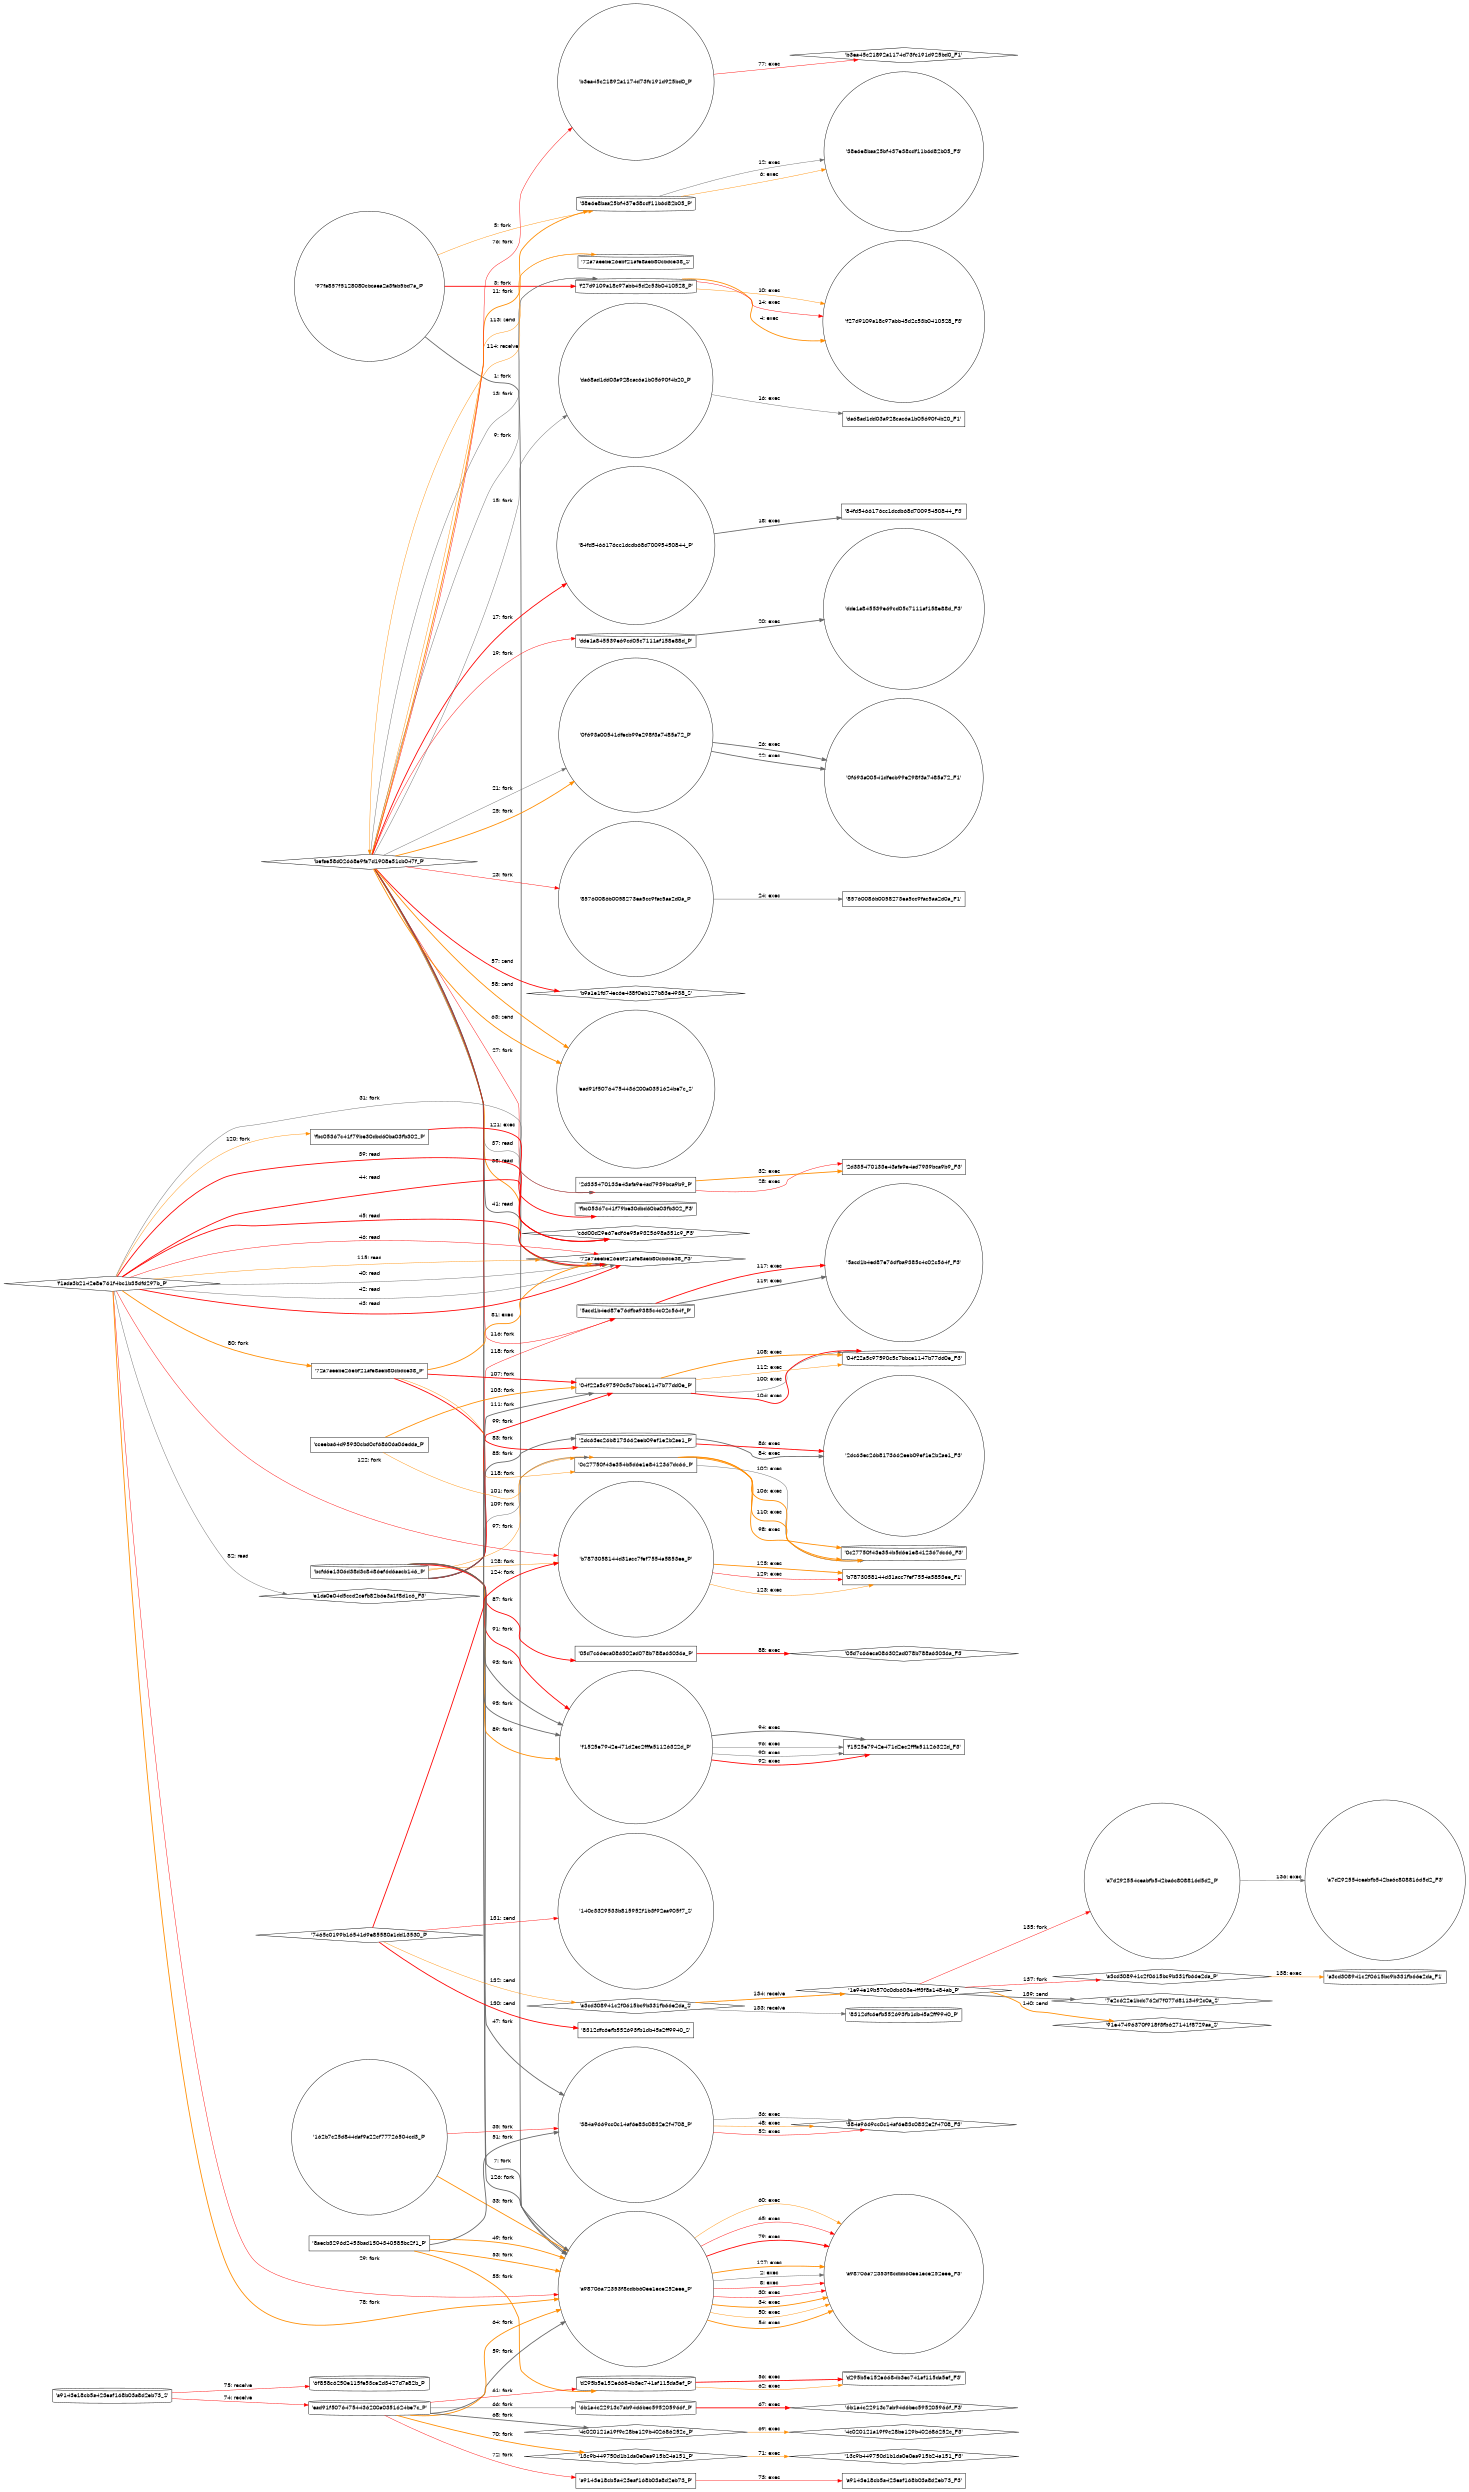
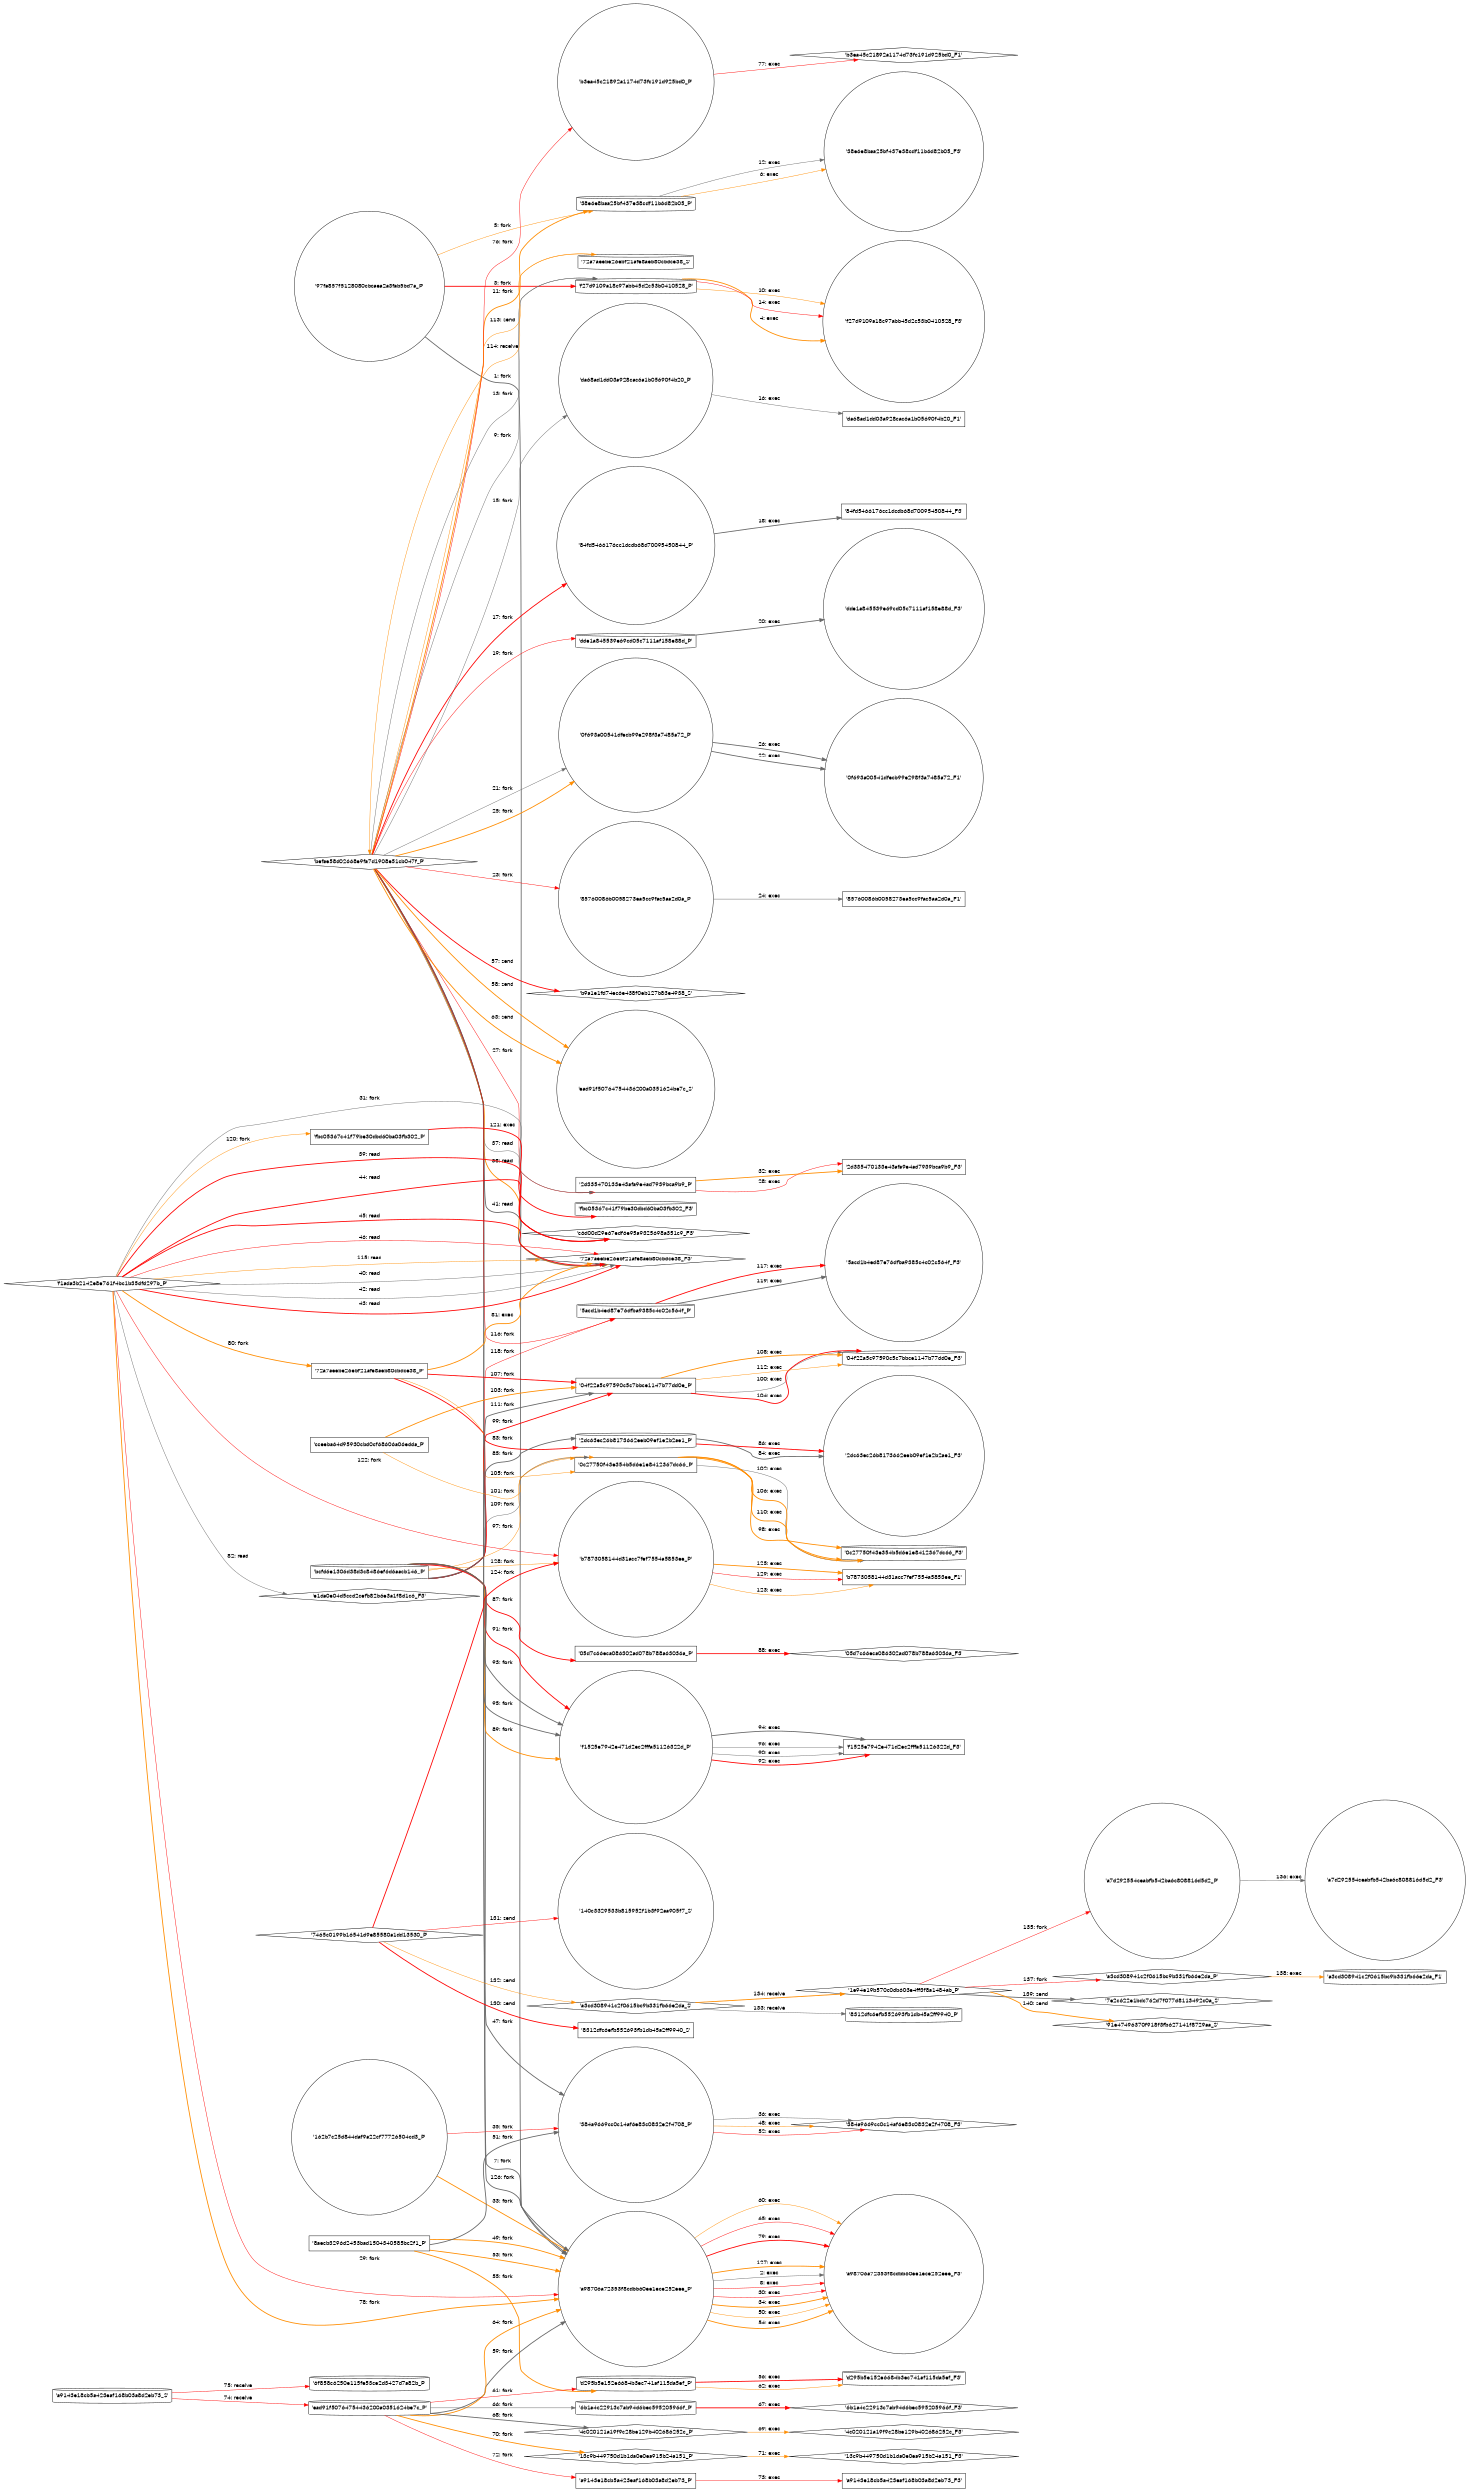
edge "'72a7aeebe26ebf21afe8aeb80cbdce38_P'" -> "'0c27750f43e354b5d6e1e8412367dc66_P'": label "118: fork" -> "105: fork"
